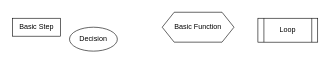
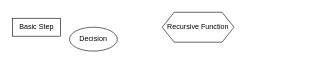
node "Basic Function": label "Basic Function" -> "Recursive Function"
node "Loop": removed
